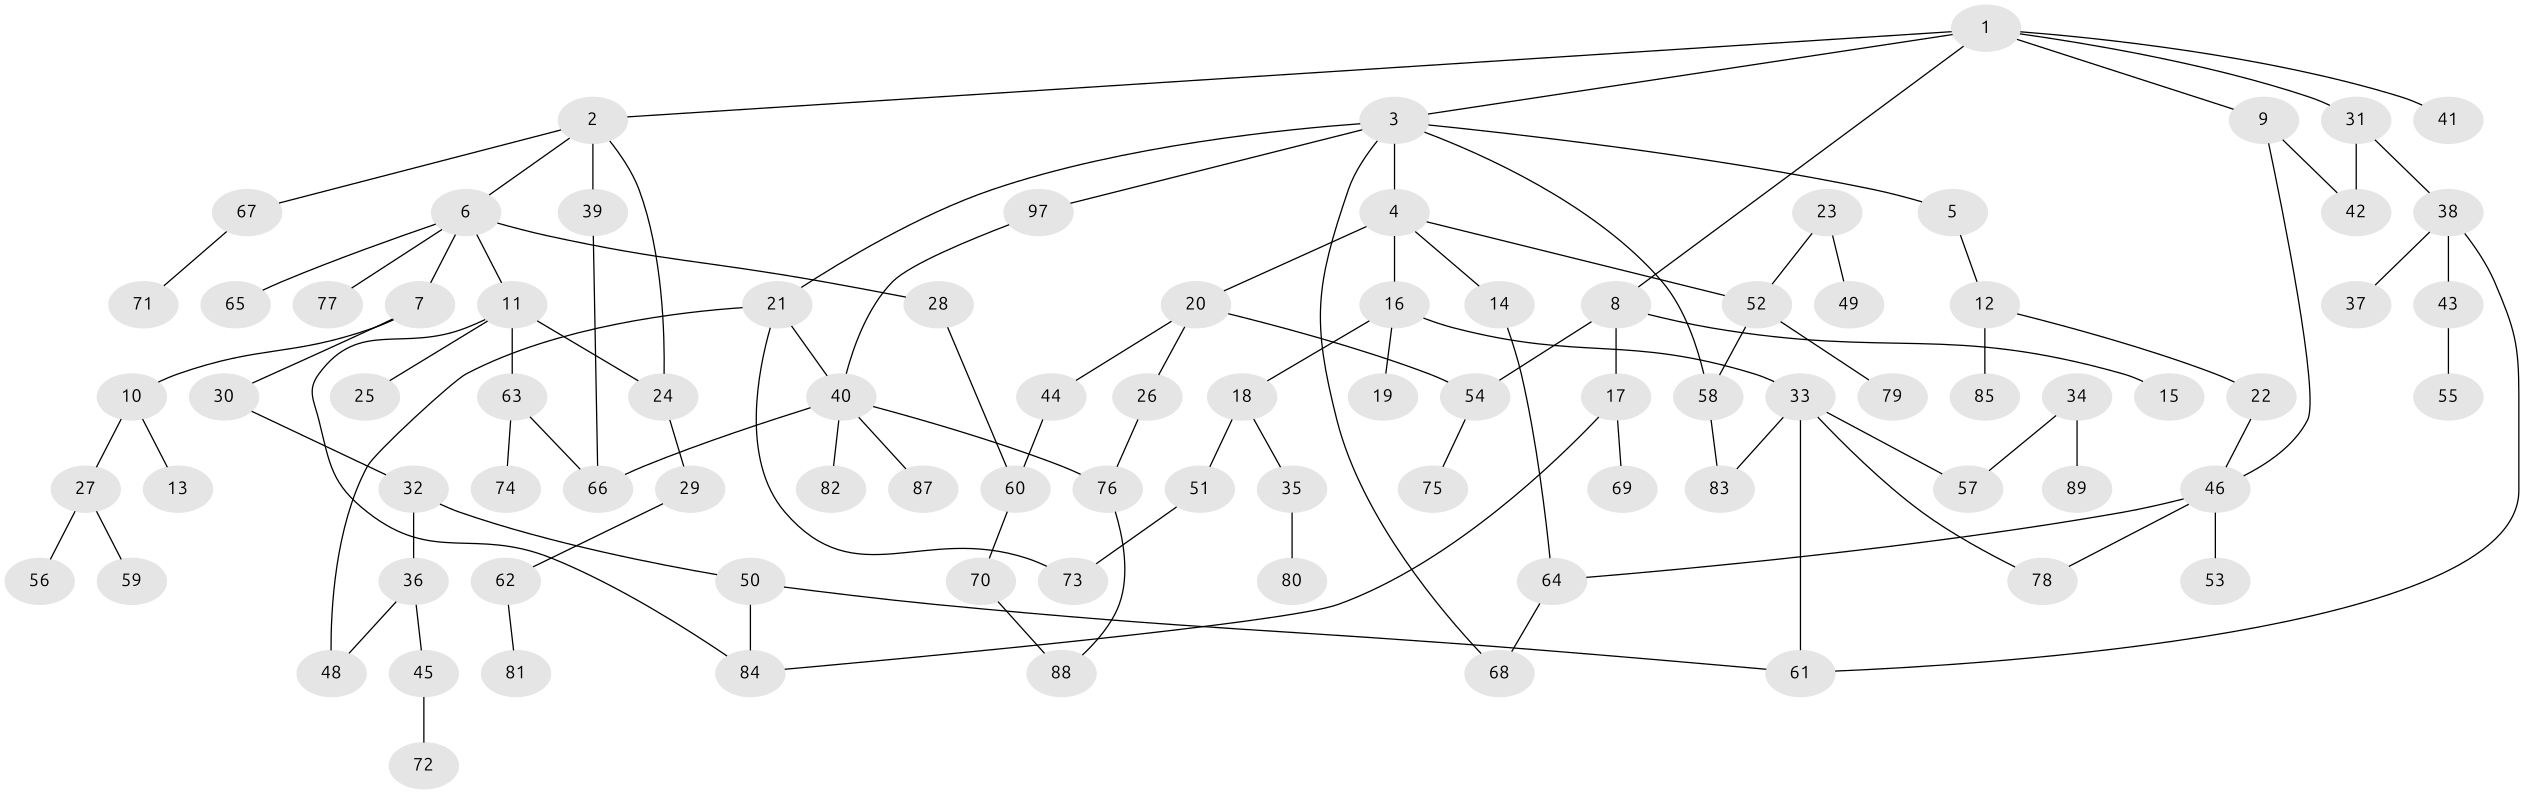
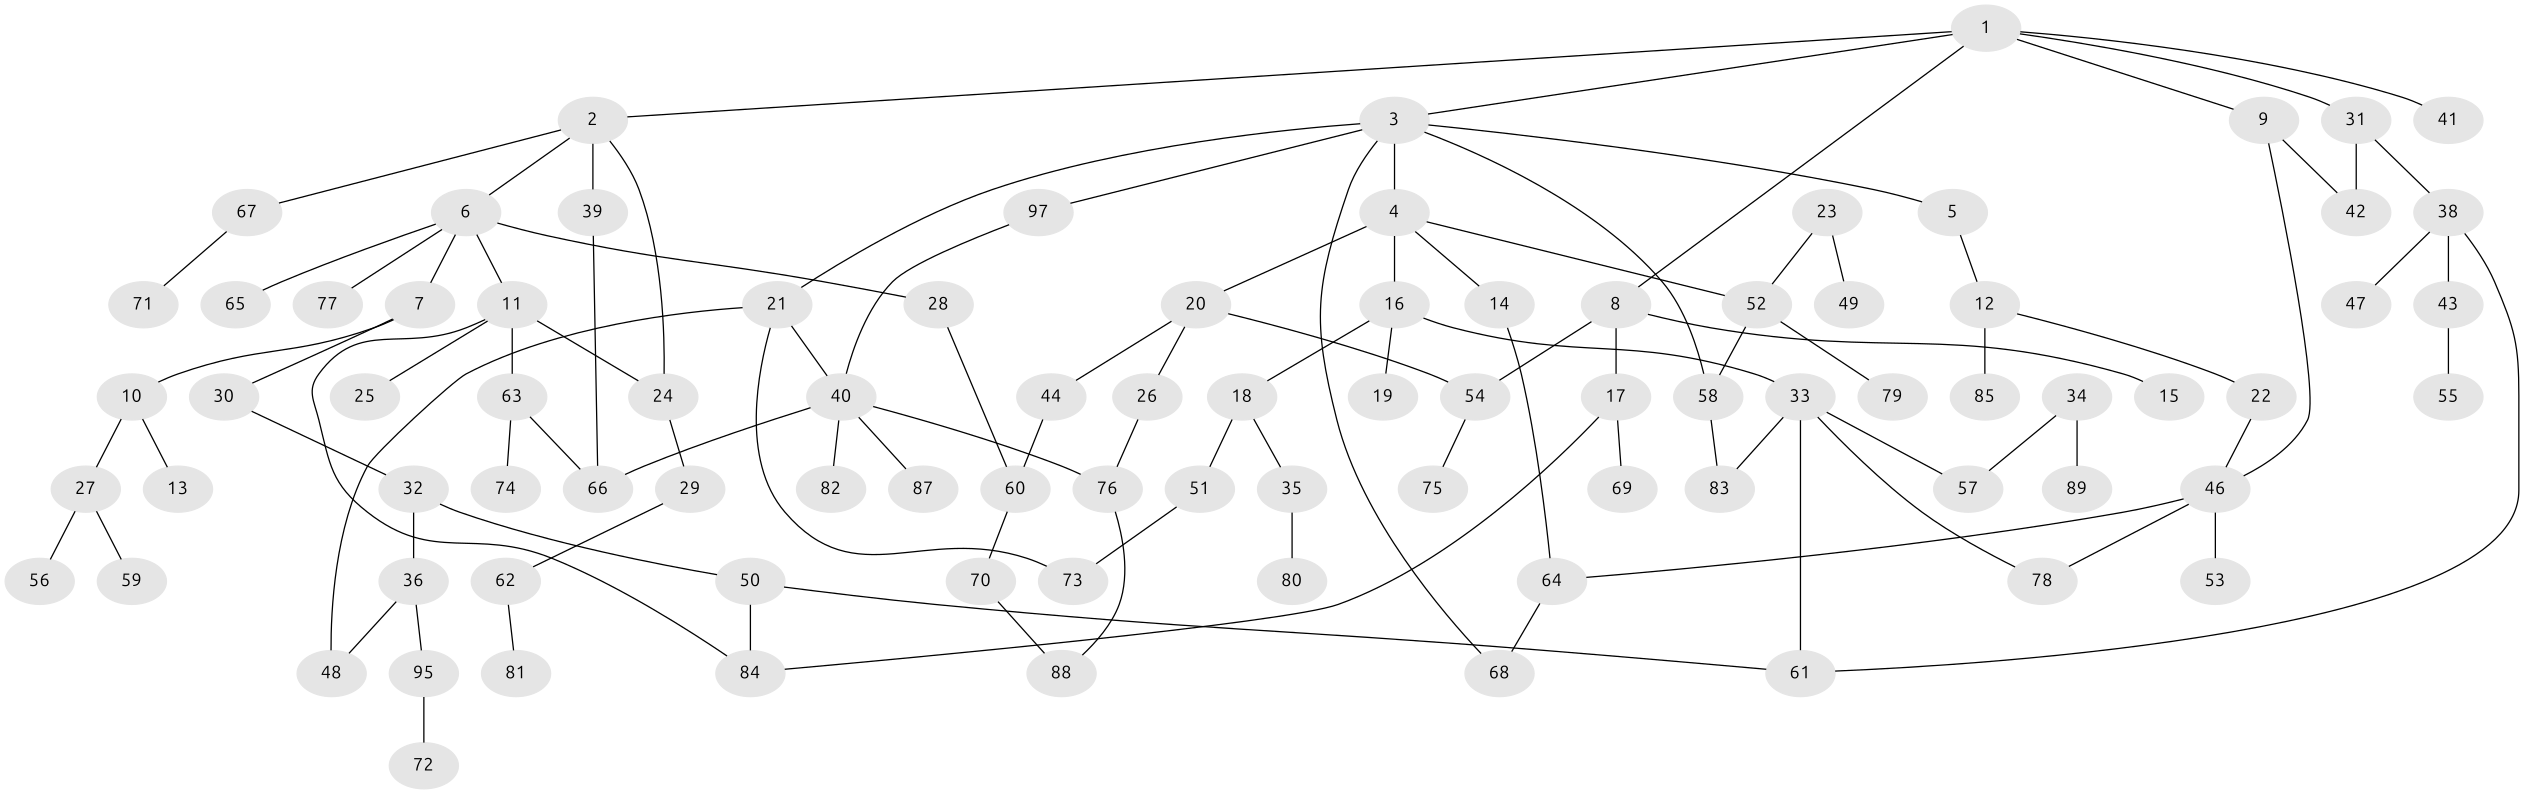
node "37": label "37" -> "47"
node "45": label "45" -> "95"
